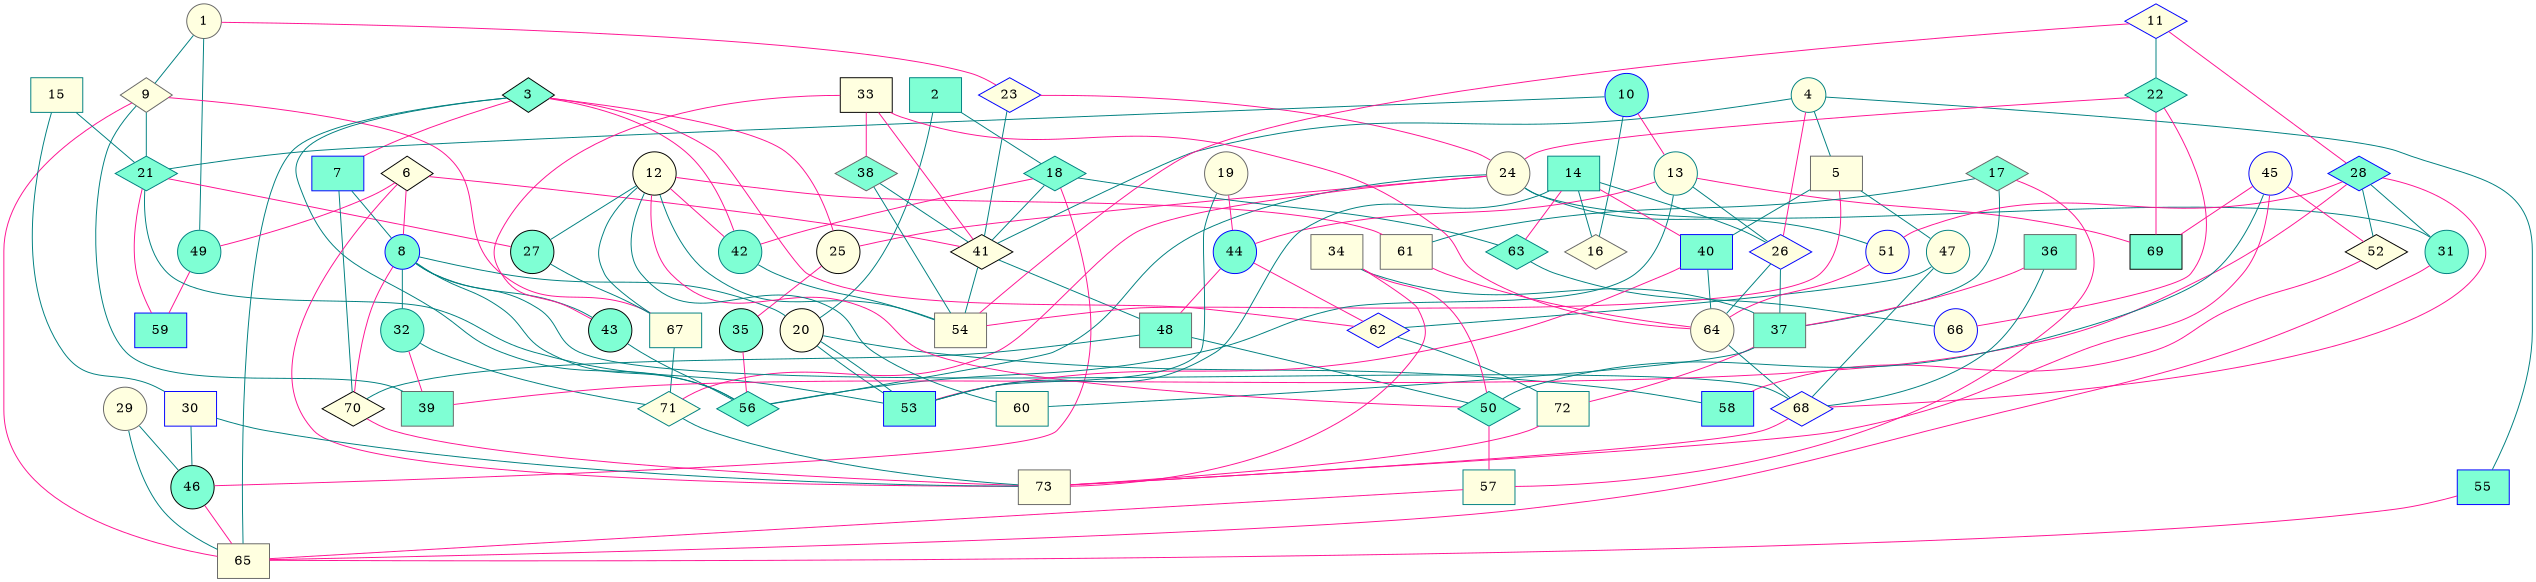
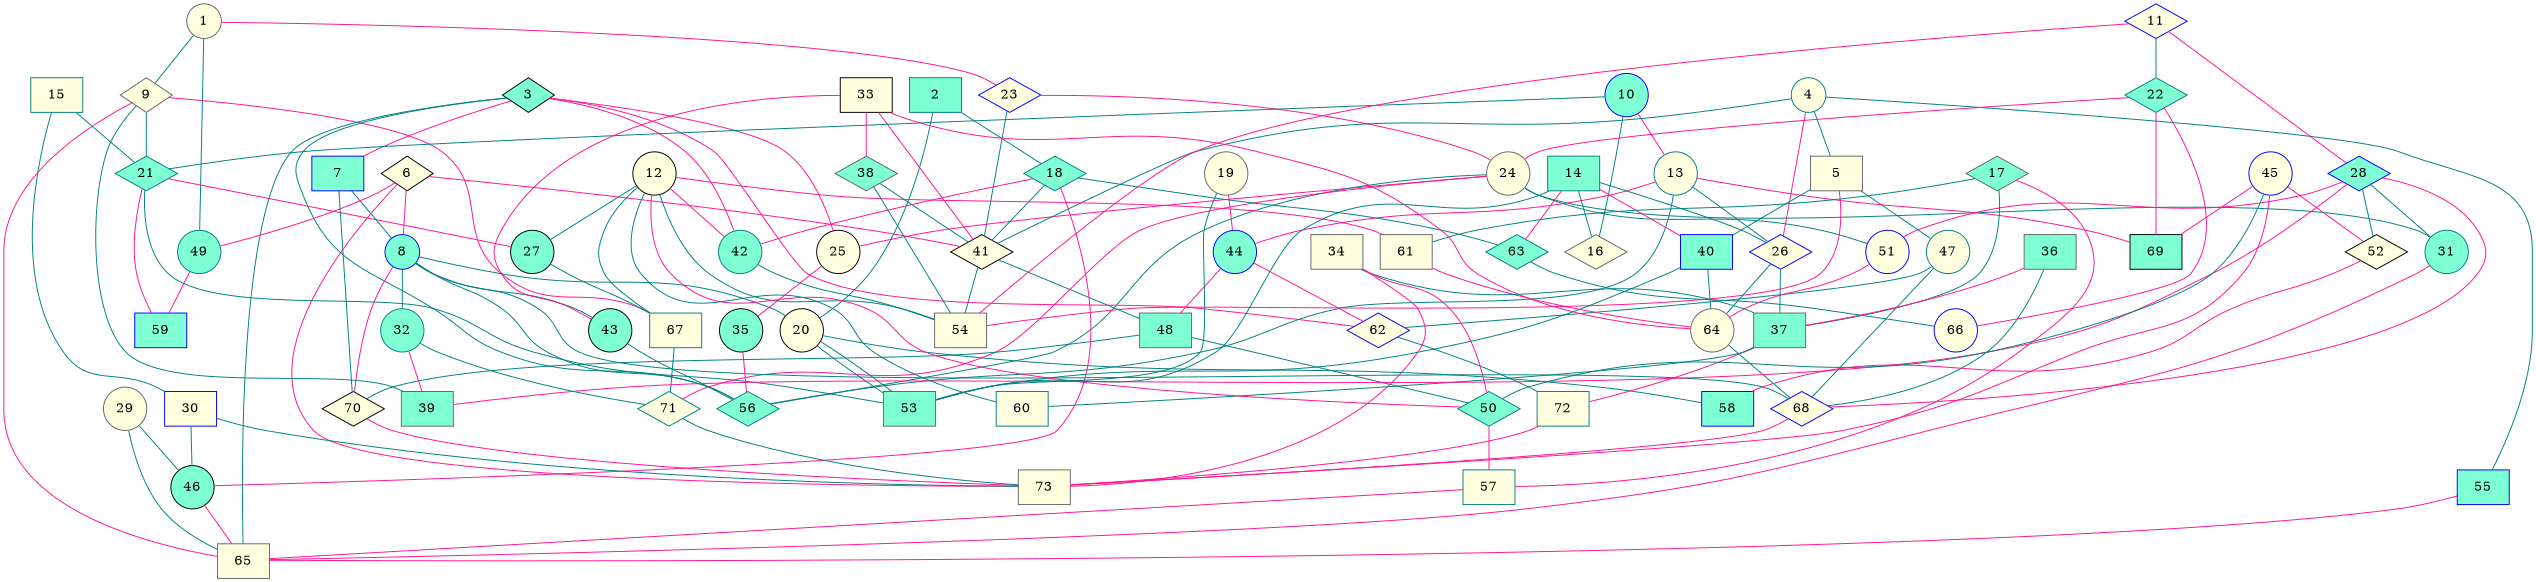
edge "40" -- "53": color deeppink -> teal
node "53": color blue -> gray40
